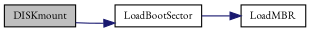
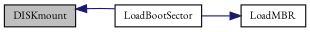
edge "DISKmount" -> "LoadBootSector": reversed
